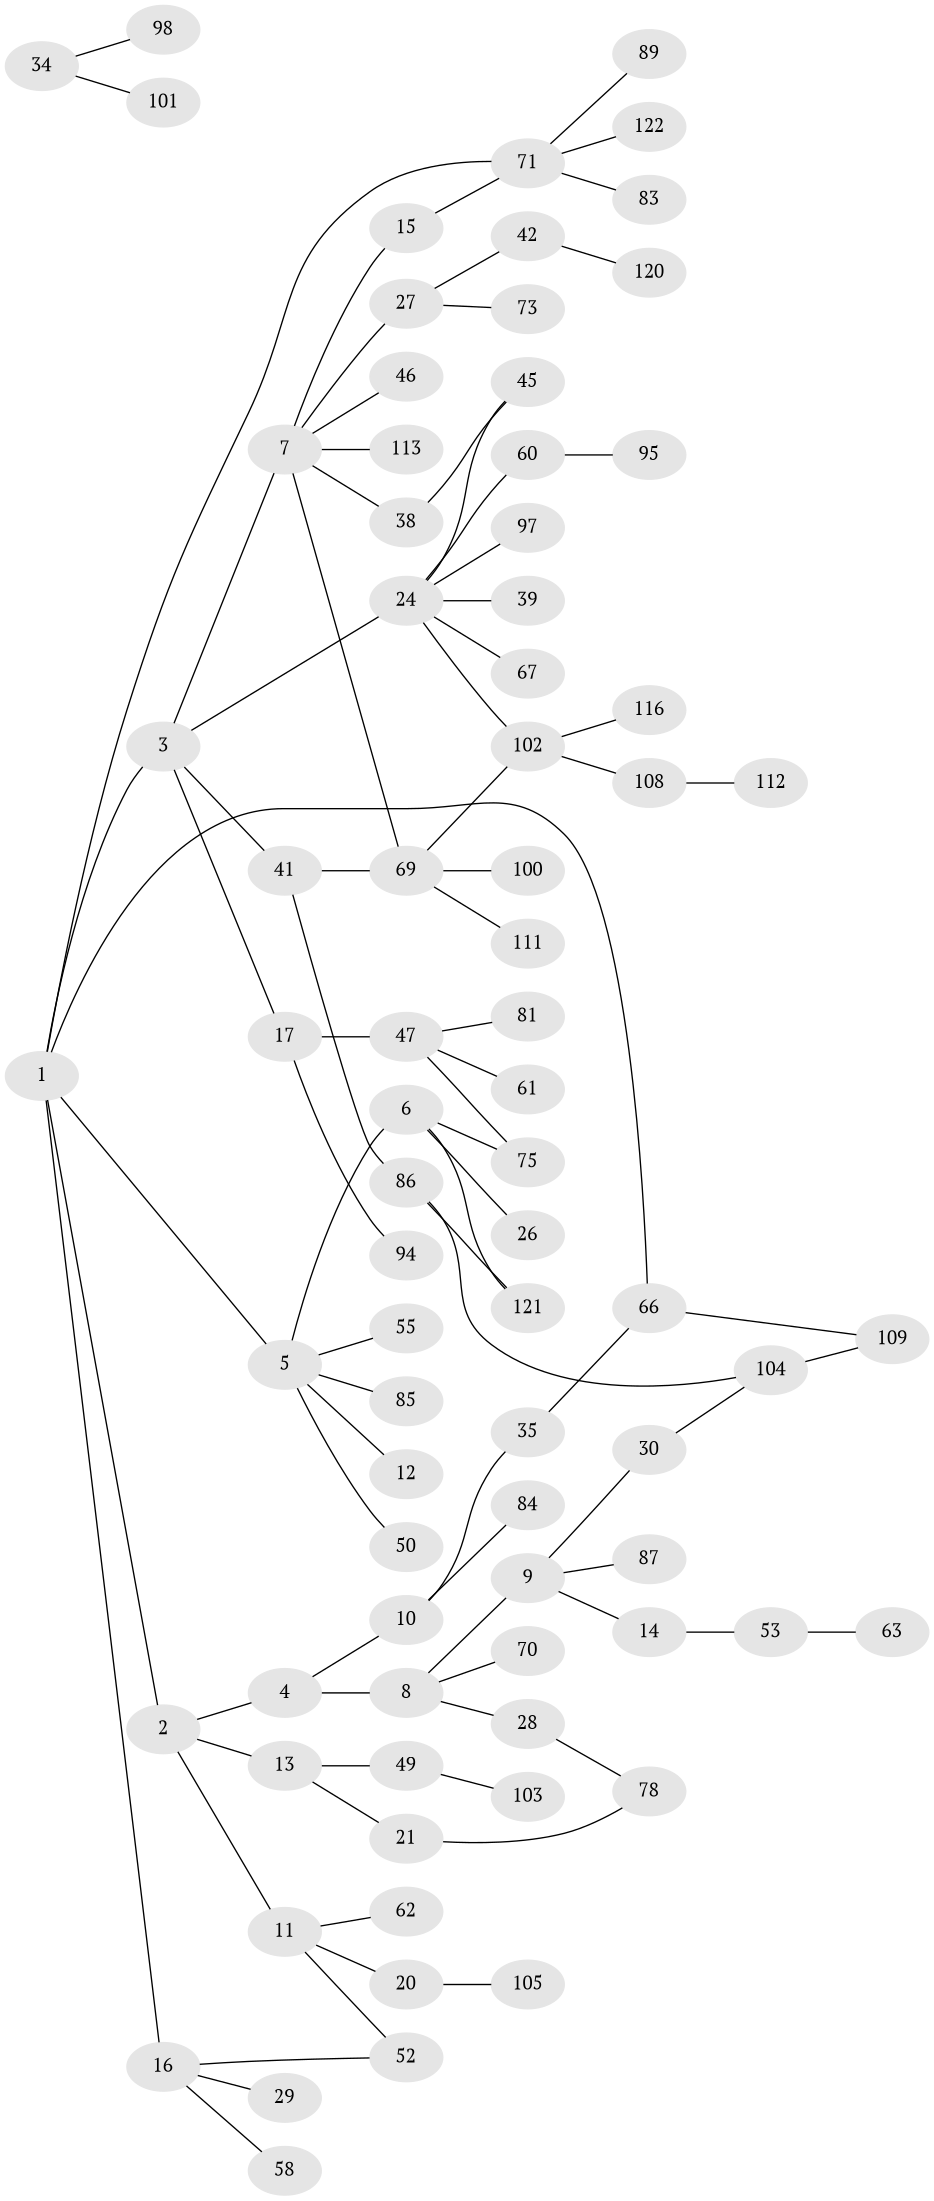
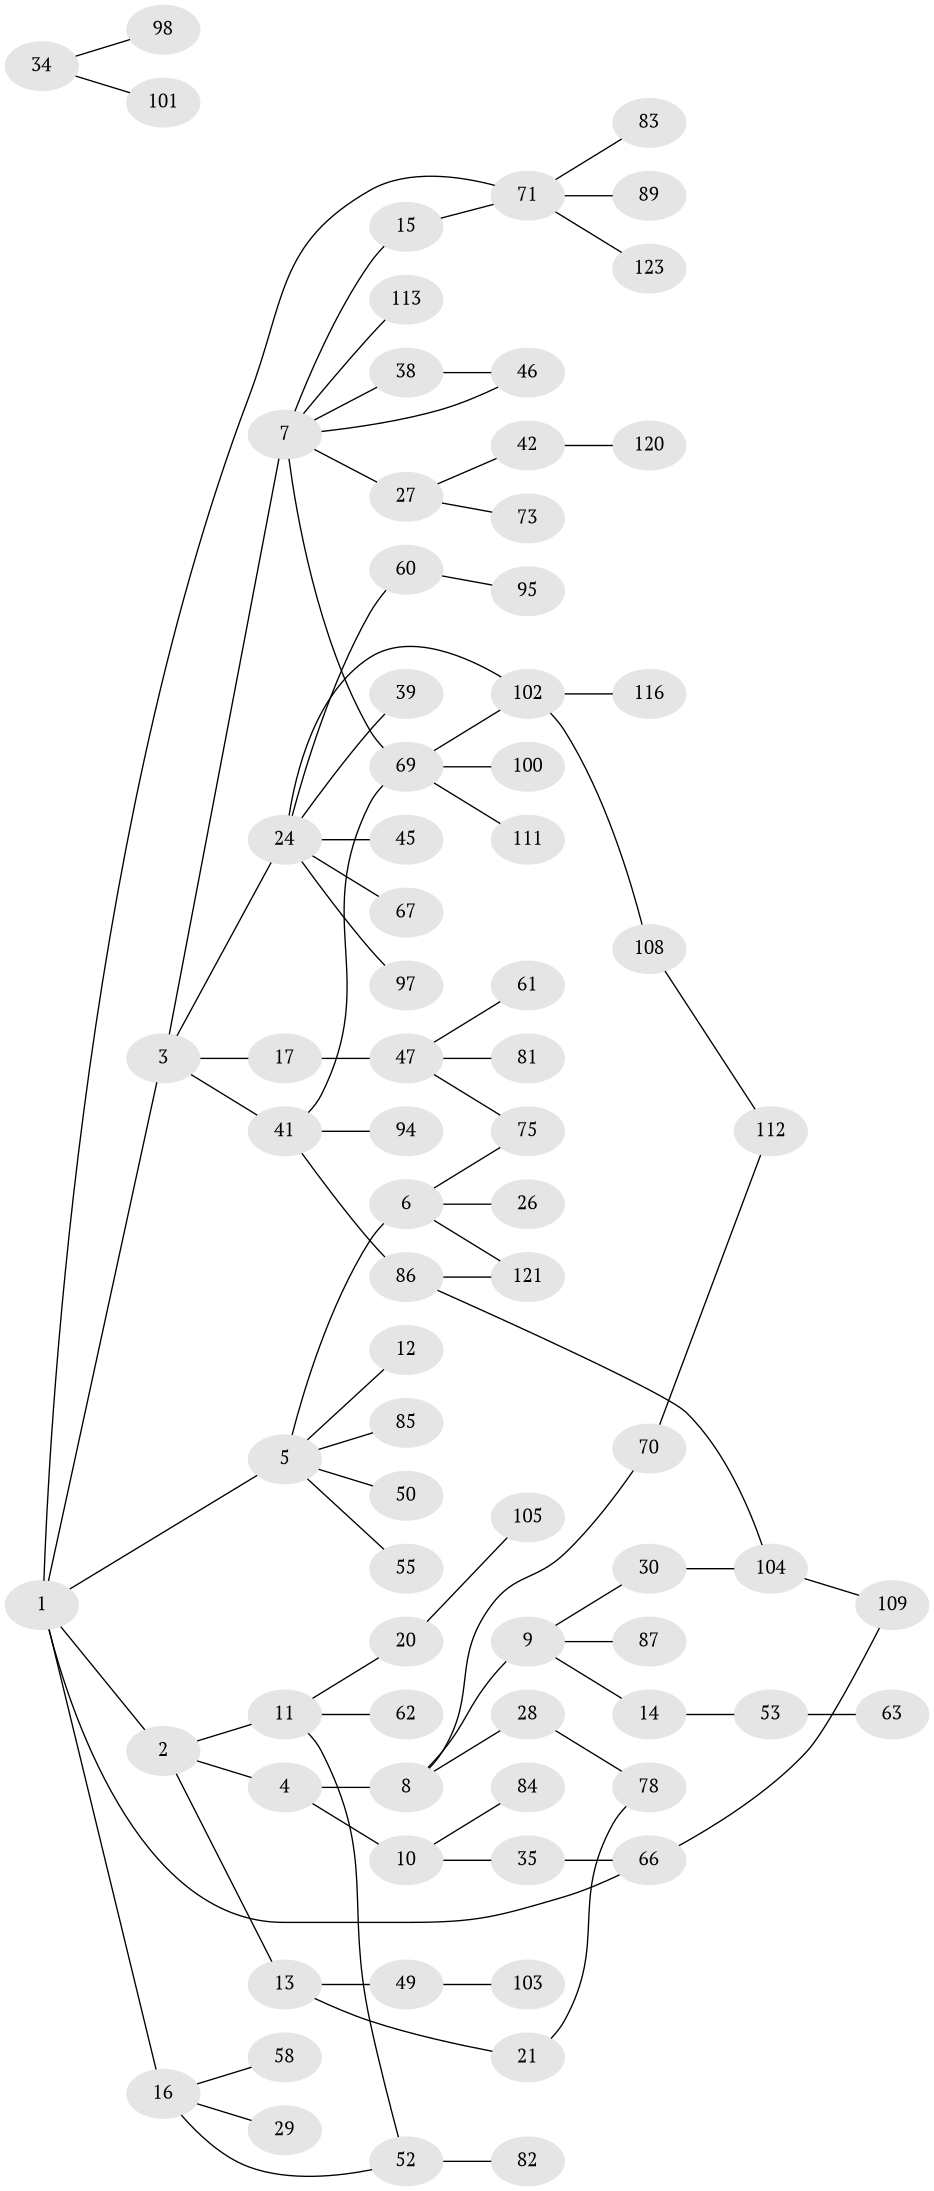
node "122": label "122" -> "123"
edge "45" -- "38": now "46" -- "38"
edge "17" -- "94": now "41" -- "94"
edge "112" -- "70": added
node "82": added
